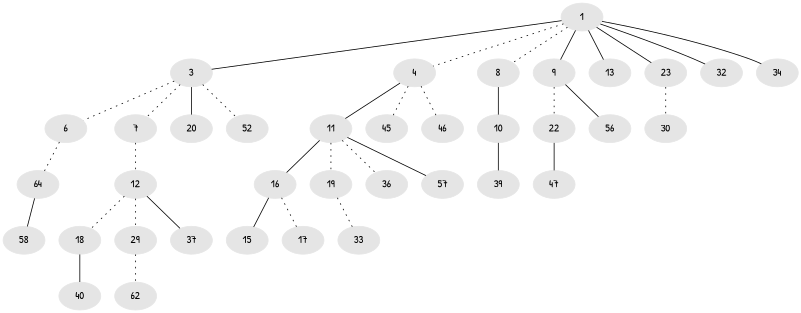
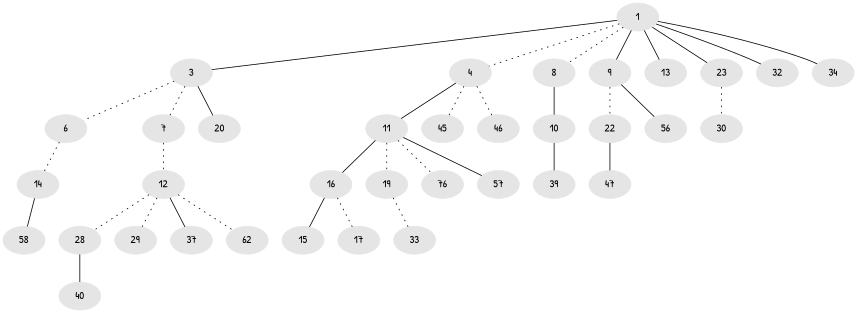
node "52": removed
node "64": label "64" -> "14"
node "36": label "36" -> "76"
node "18": label "18" -> "28"
edge "29" -- "62": now "12" -- "62"
